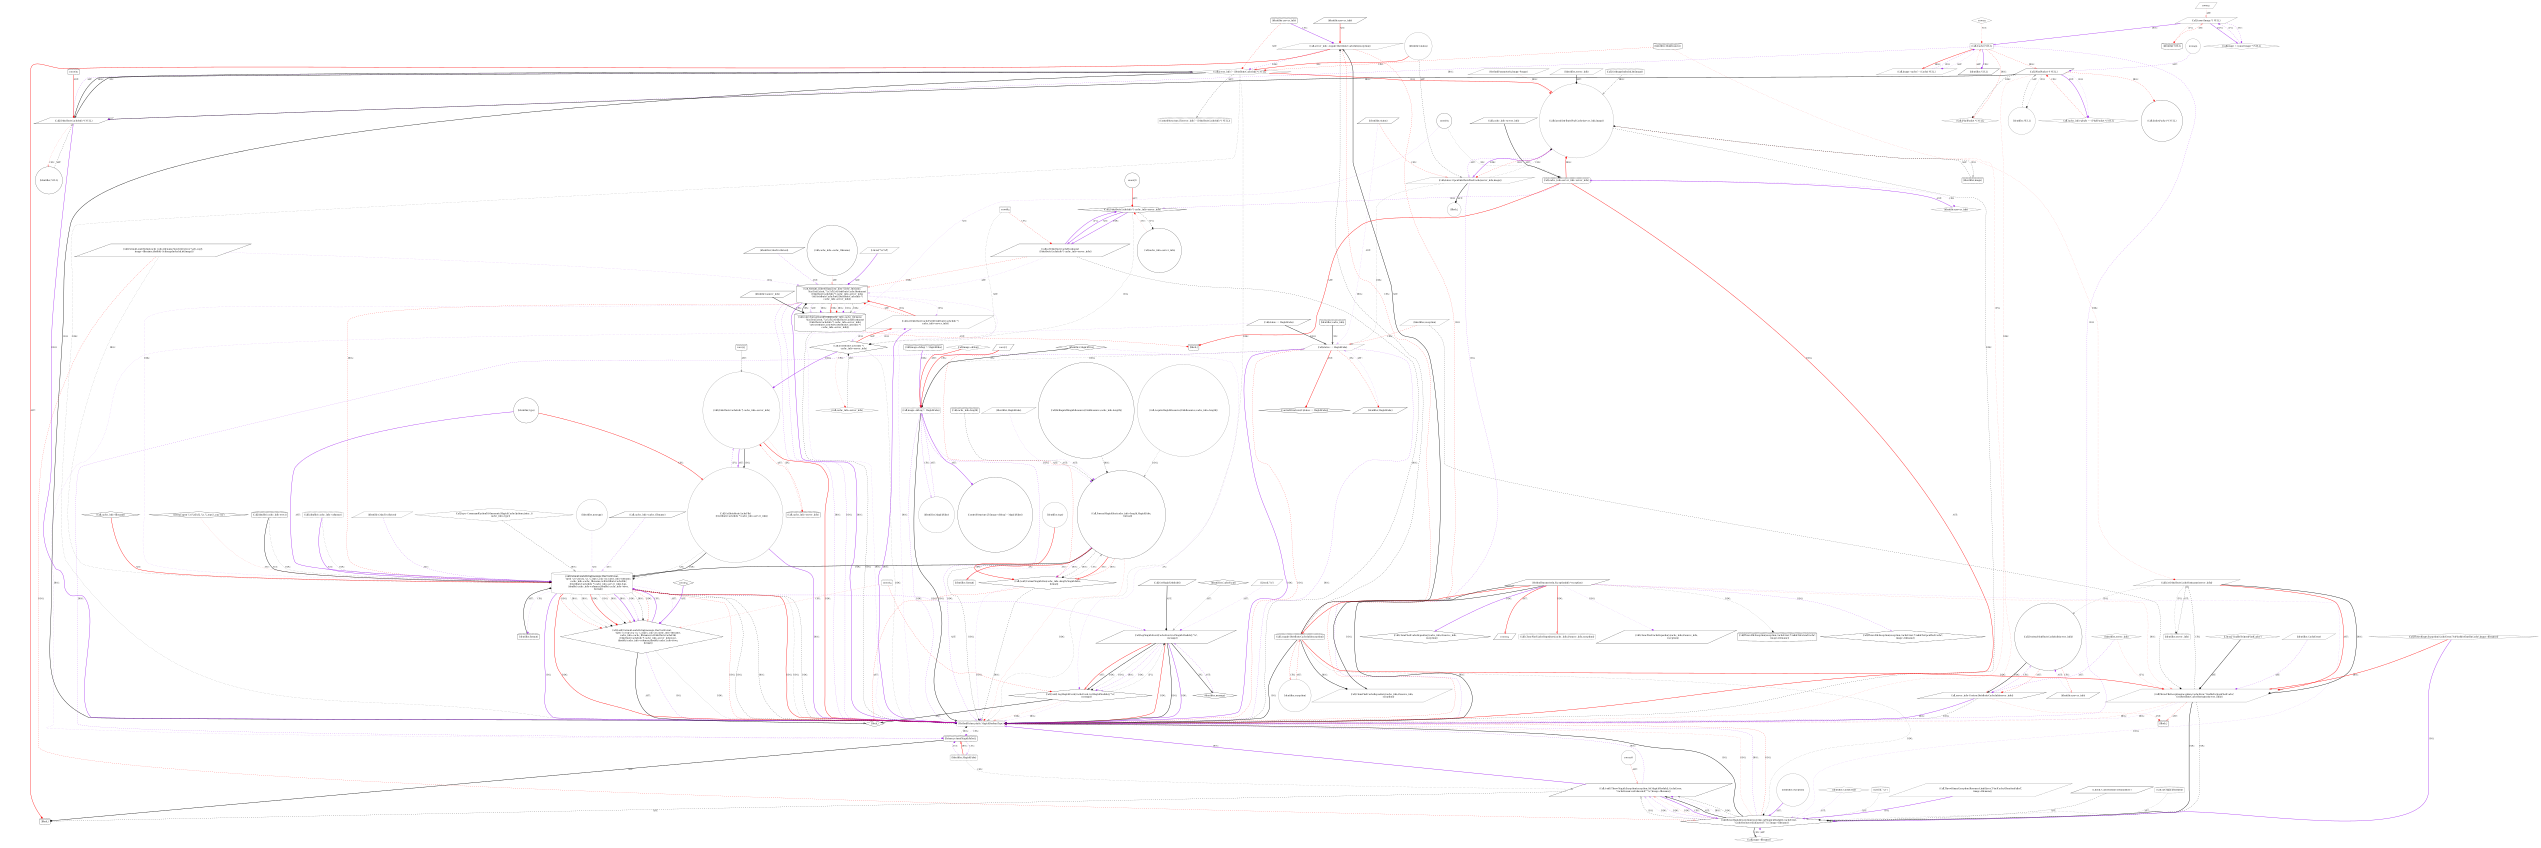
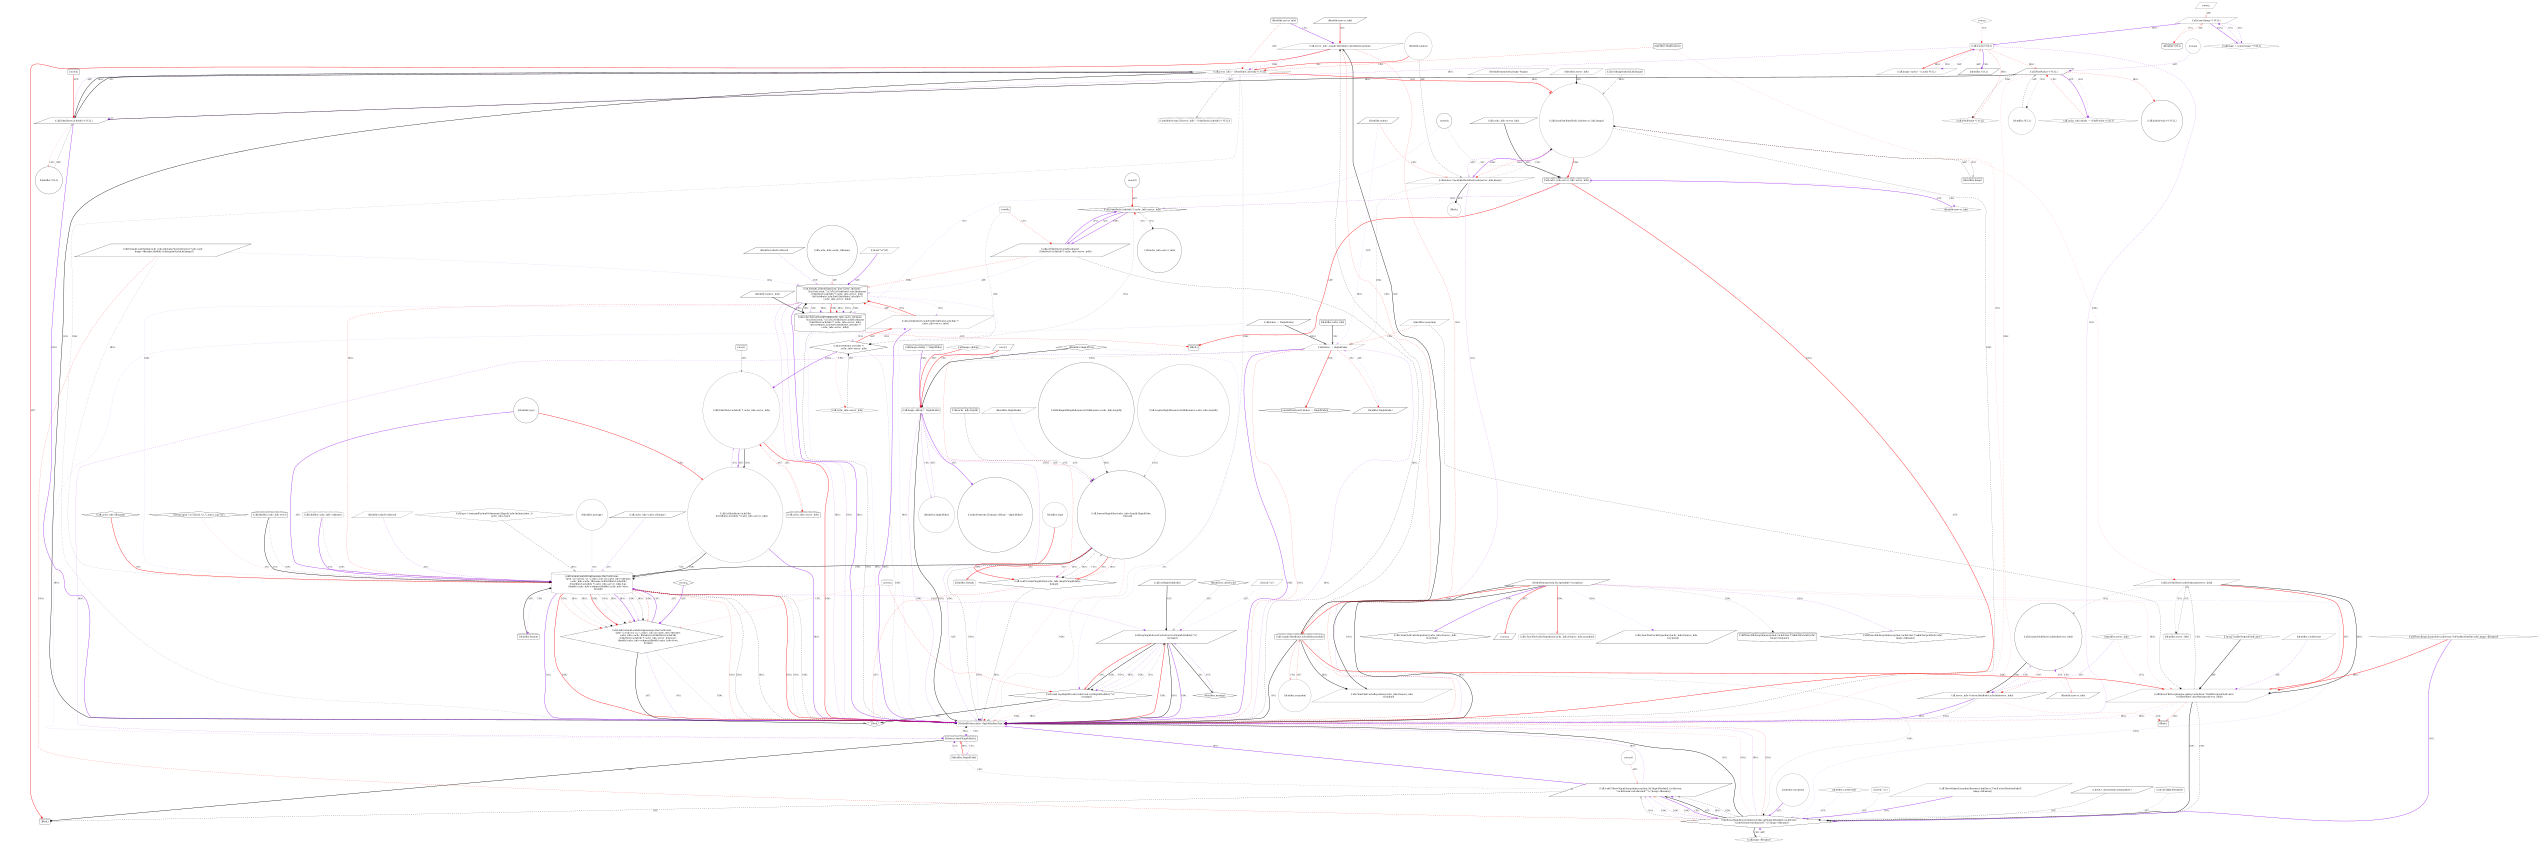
edge "(Call,cache_info->server_info=server_info)" -> "(Call,OpenDistributePixelCache(server_info,image))": reversed
